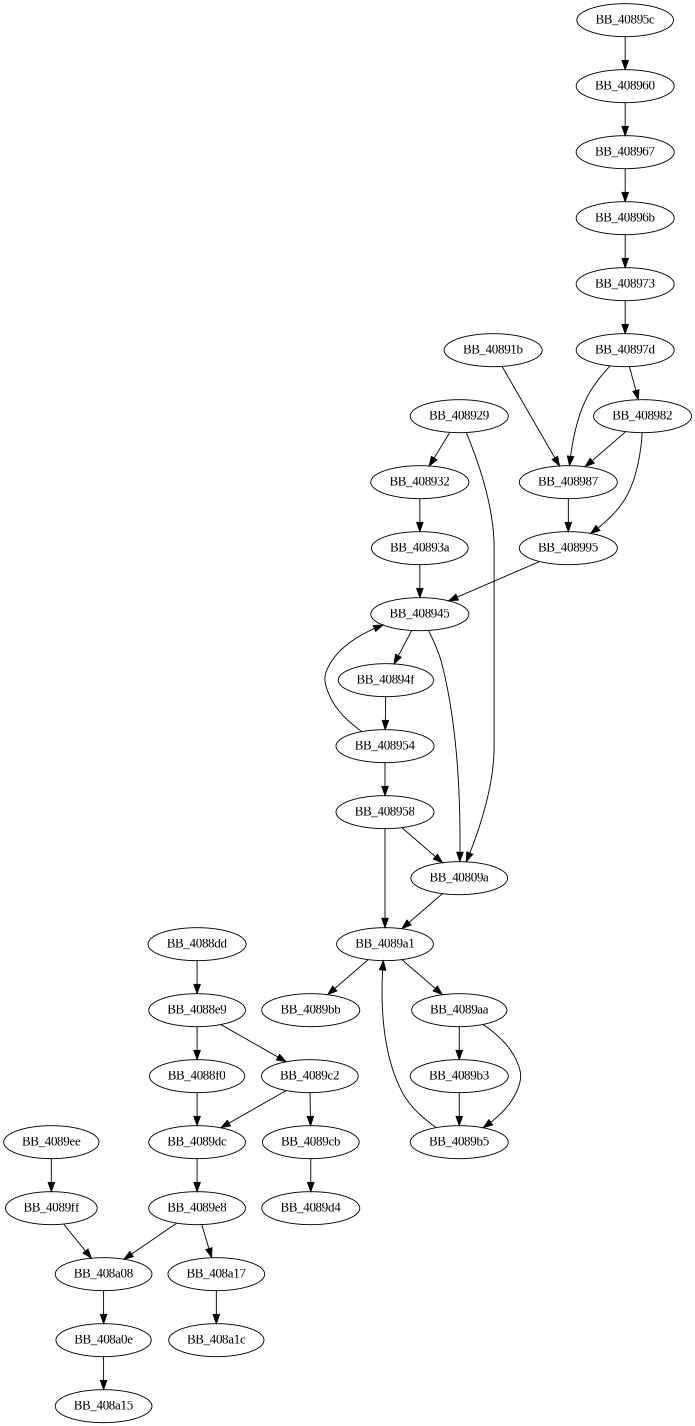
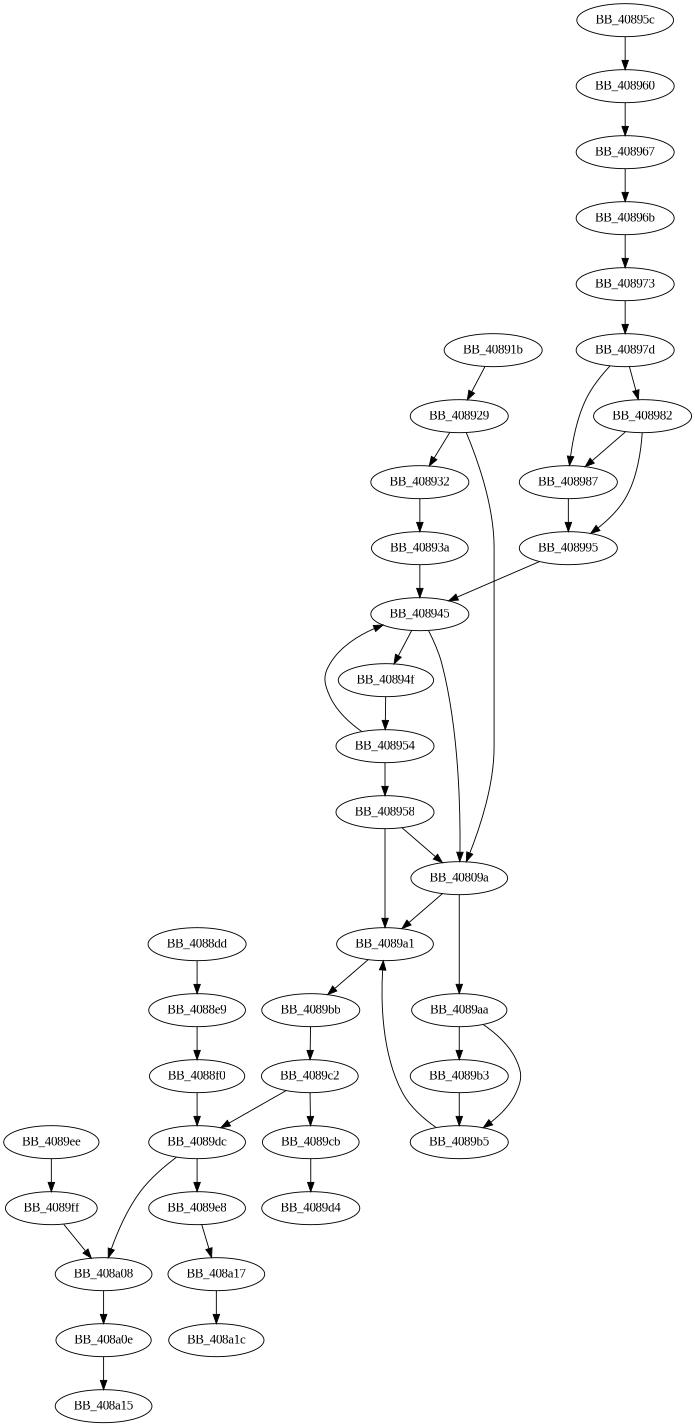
edge "BB_40891b" -> "BB_408987": now "BB_40891b" -> "BB_408929"
edge "BB_4089a1" -> "BB_4089aa": now "BB_40809a" -> "BB_4089aa"
edge "BB_4088e9" -> "BB_4089c2": now "BB_4089bb" -> "BB_4089c2"
edge "BB_4089e8" -> "BB_408a08": now "BB_4089dc" -> "BB_408a08"
